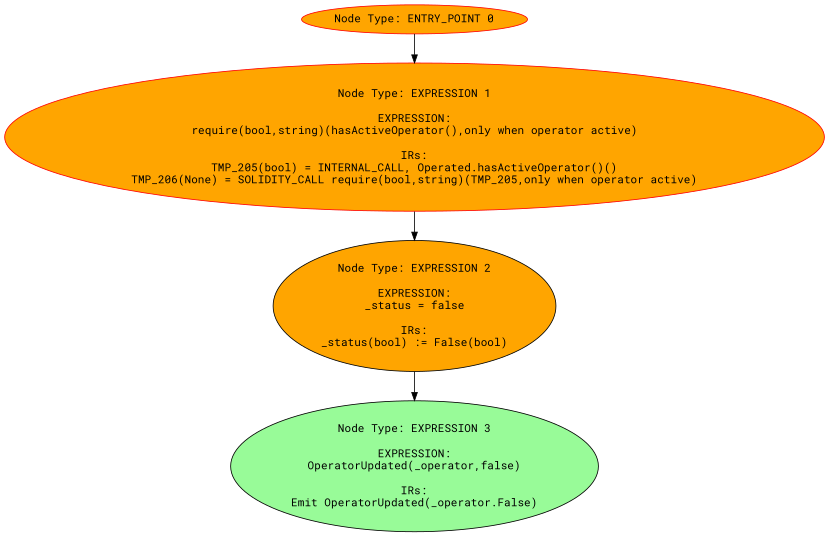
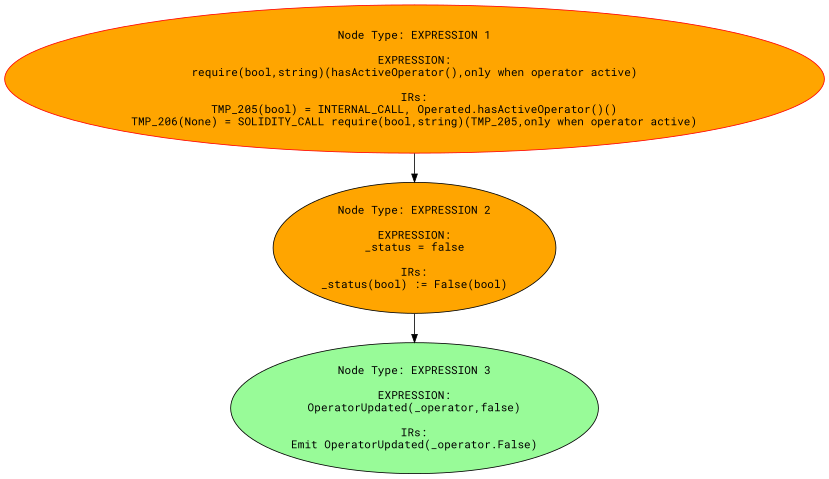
node "Node Type: ENTRY_POINT 0": removed
